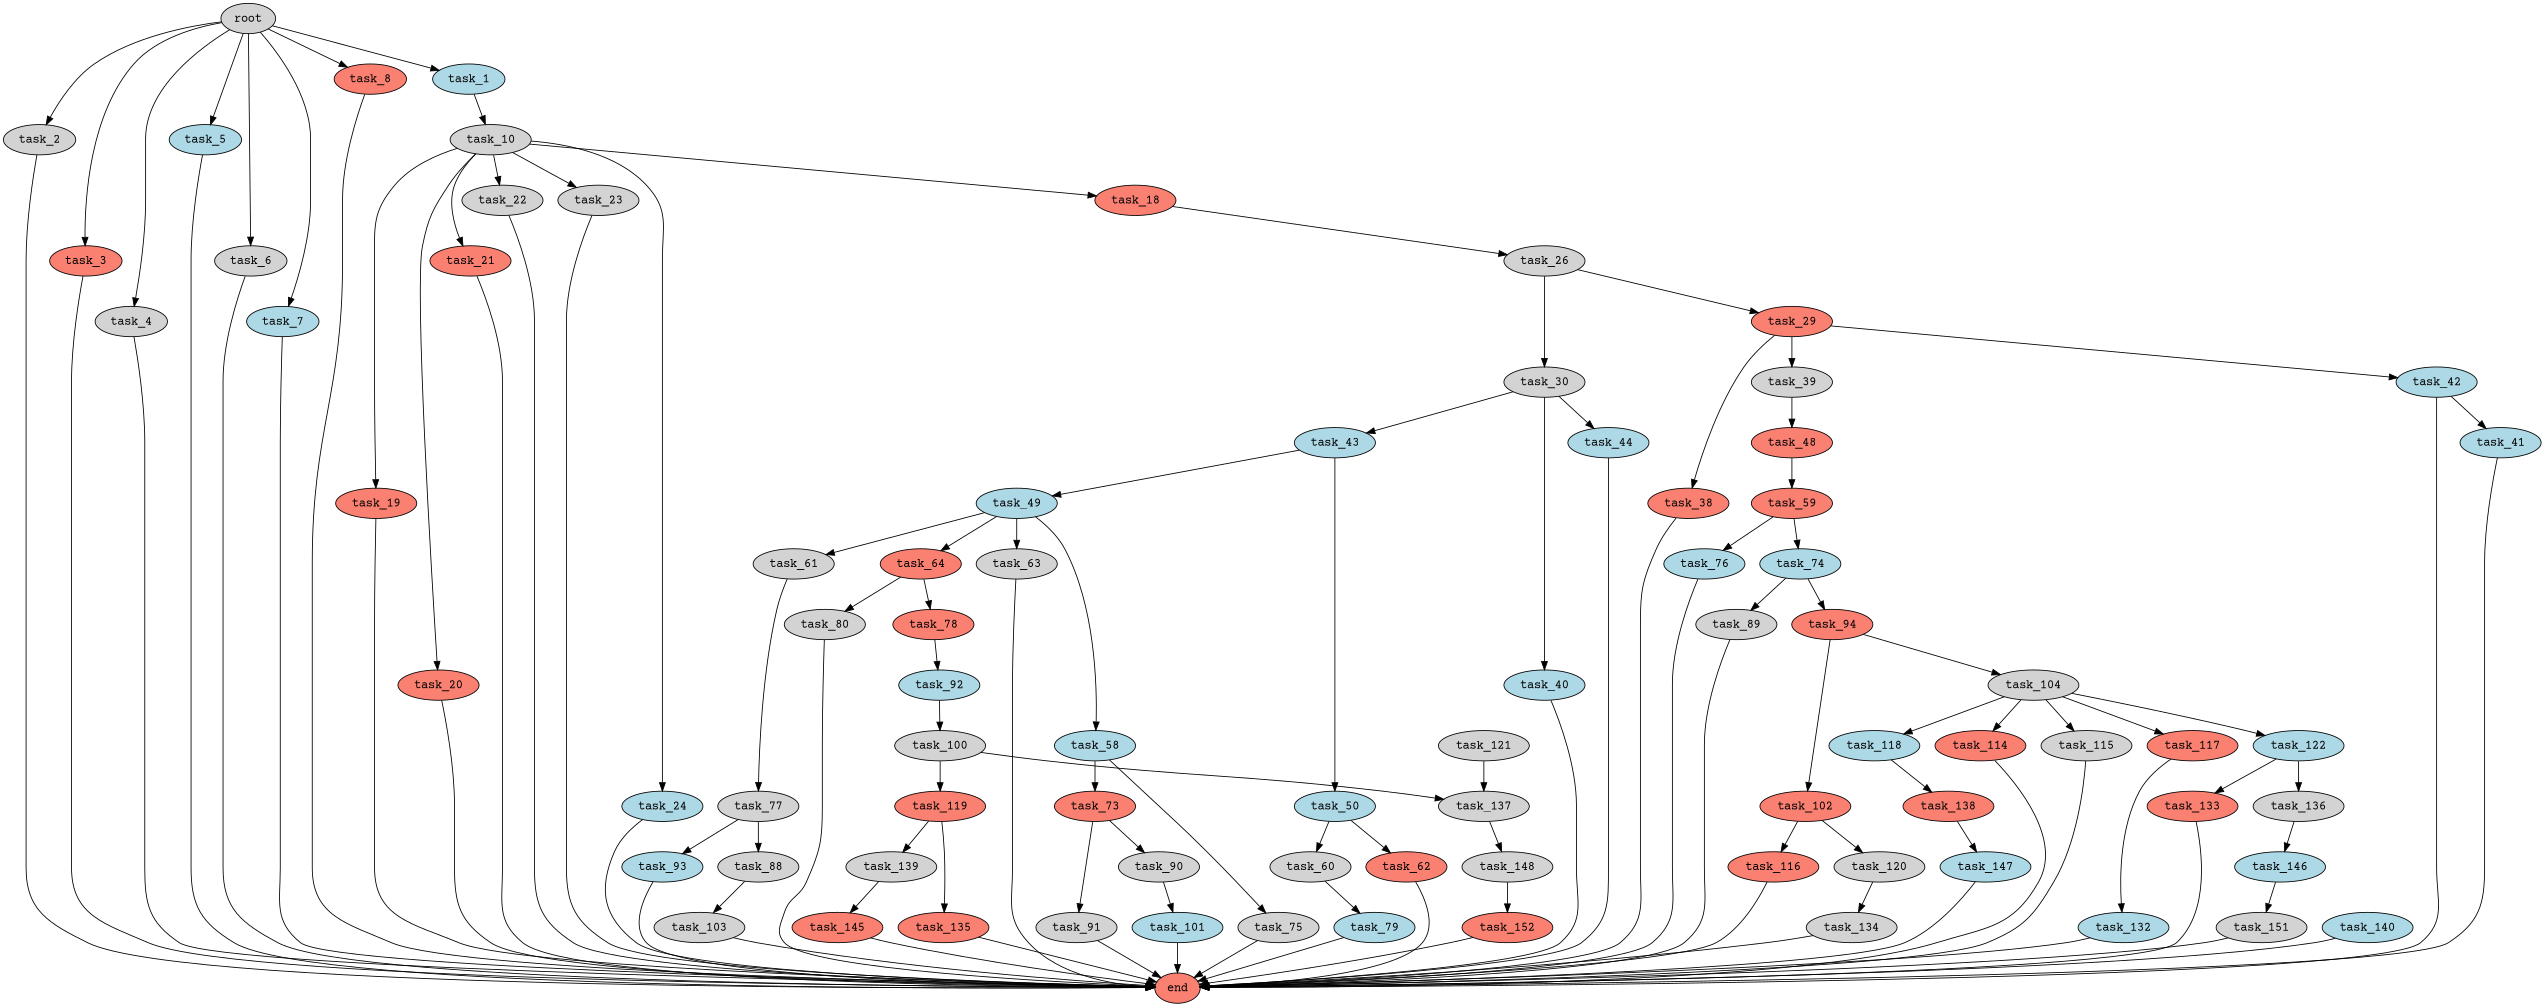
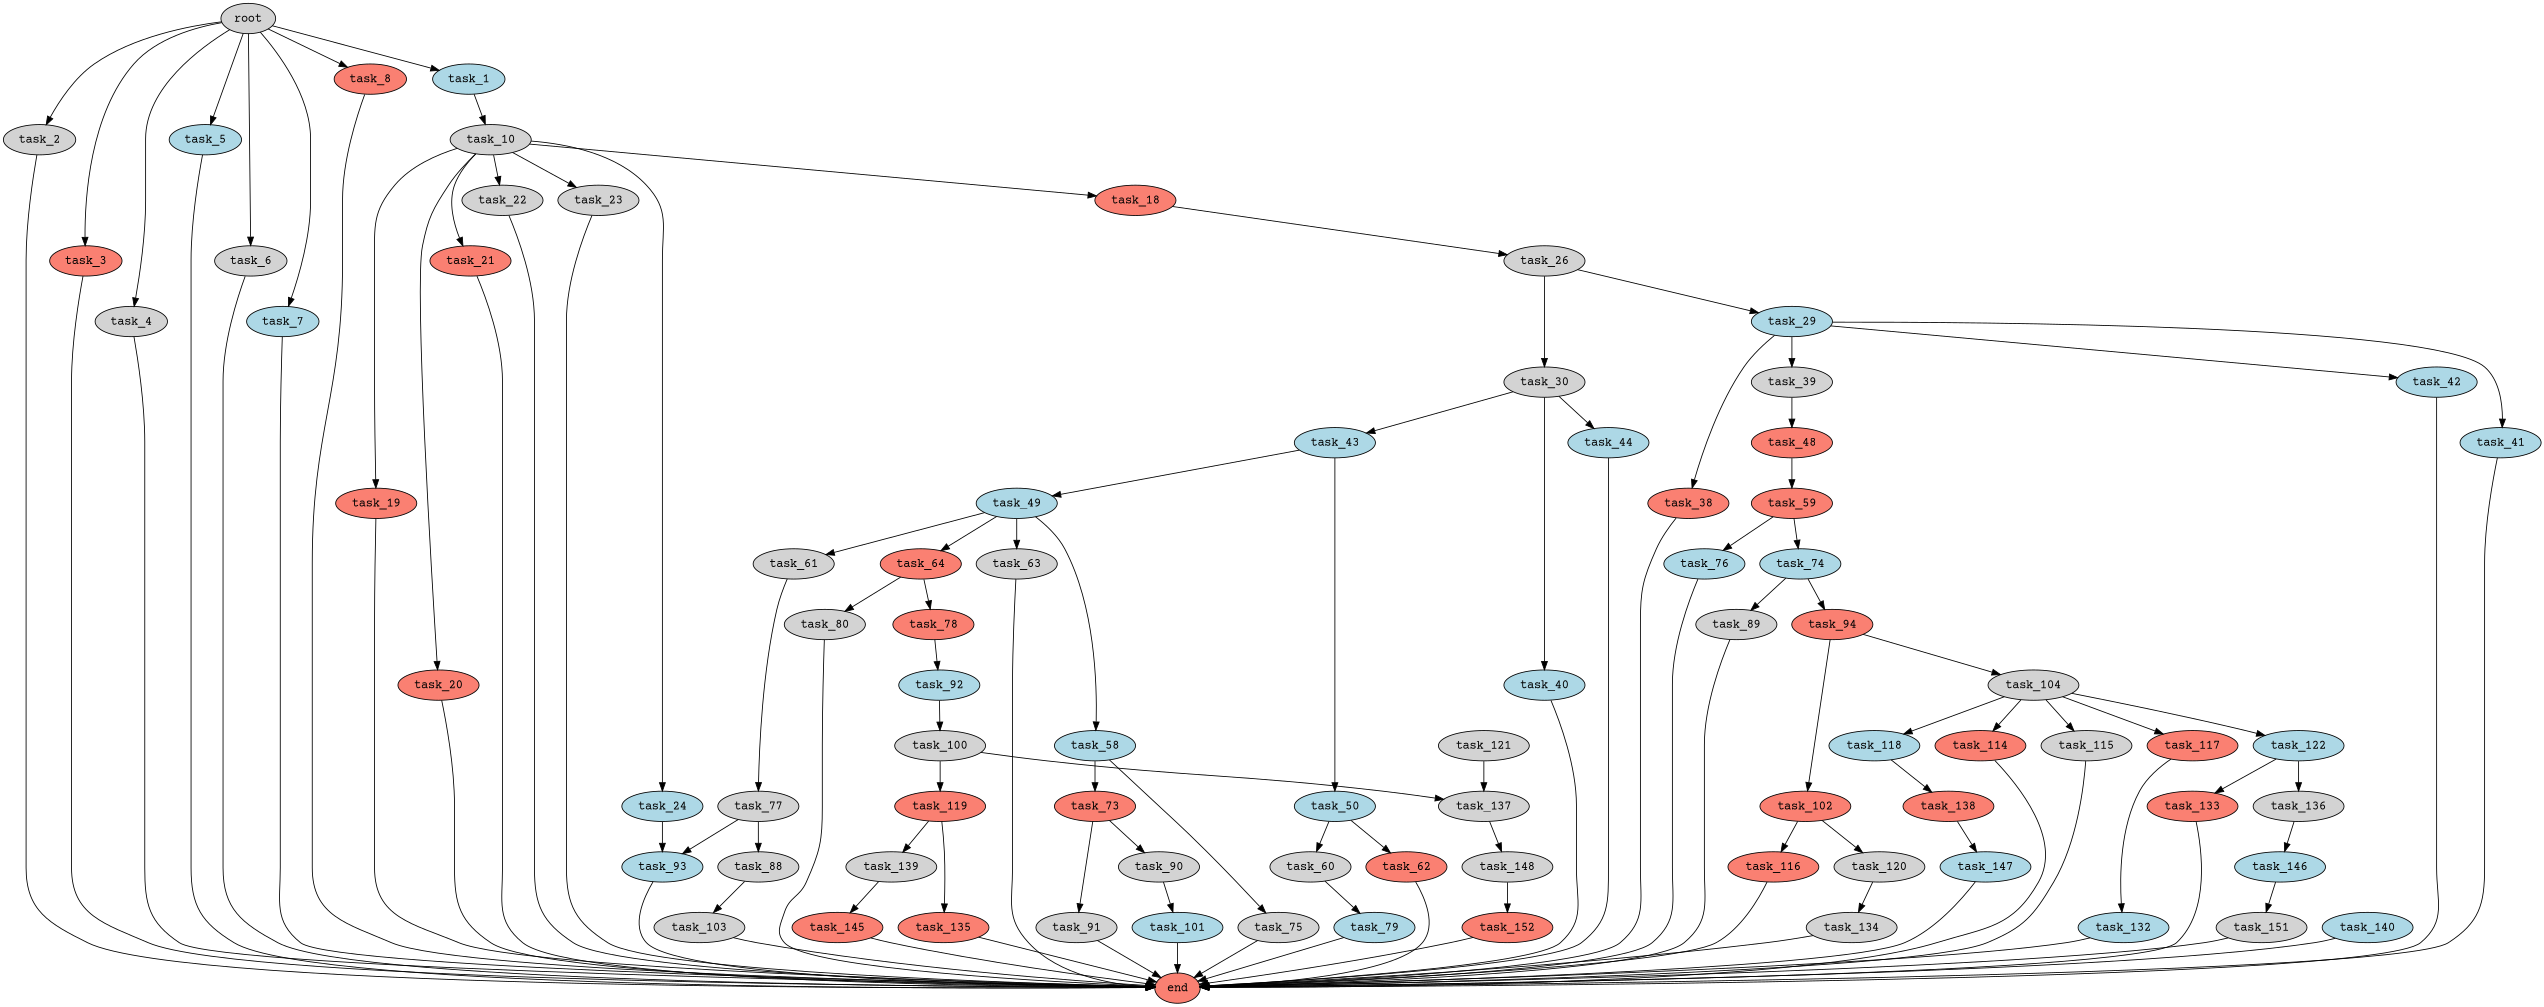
node "task_29": fillcolor salmon -> lightblue
edge "task_42" -> "task_41": now "task_29" -> "task_41"
edge "task_24" -> "end": now "task_24" -> "task_93"
